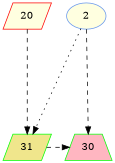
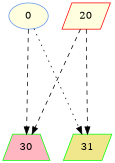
node "2": label "2" -> "0"
edge "31" -> "30": now "20" -> "30"
